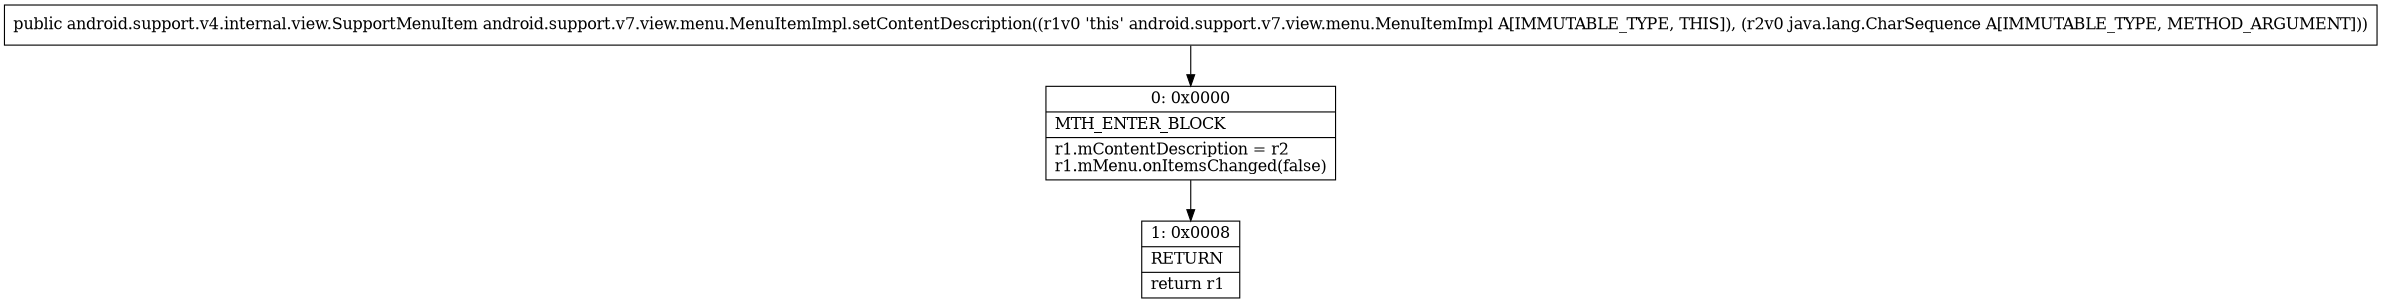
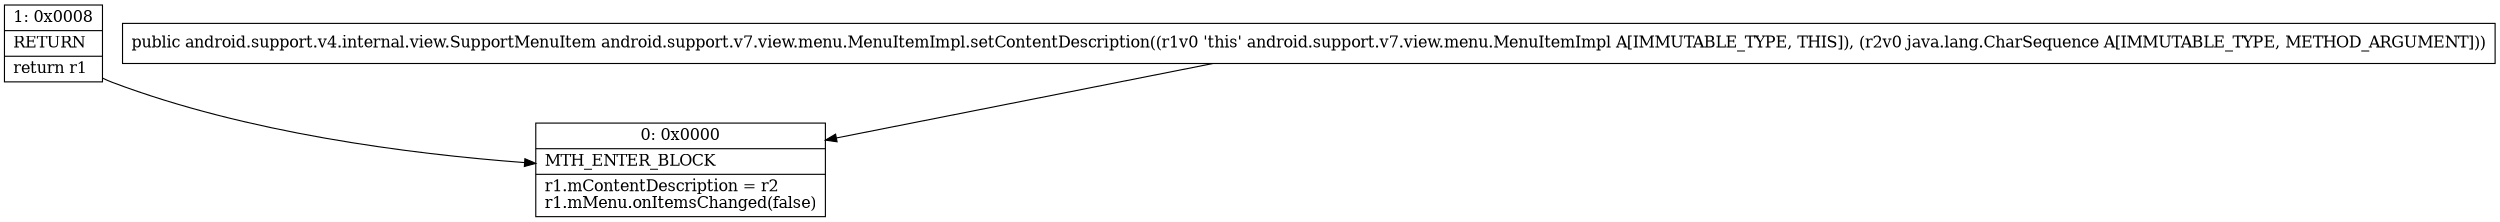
edge "0: 0x0000" -> "1: 0x0008": reversed
